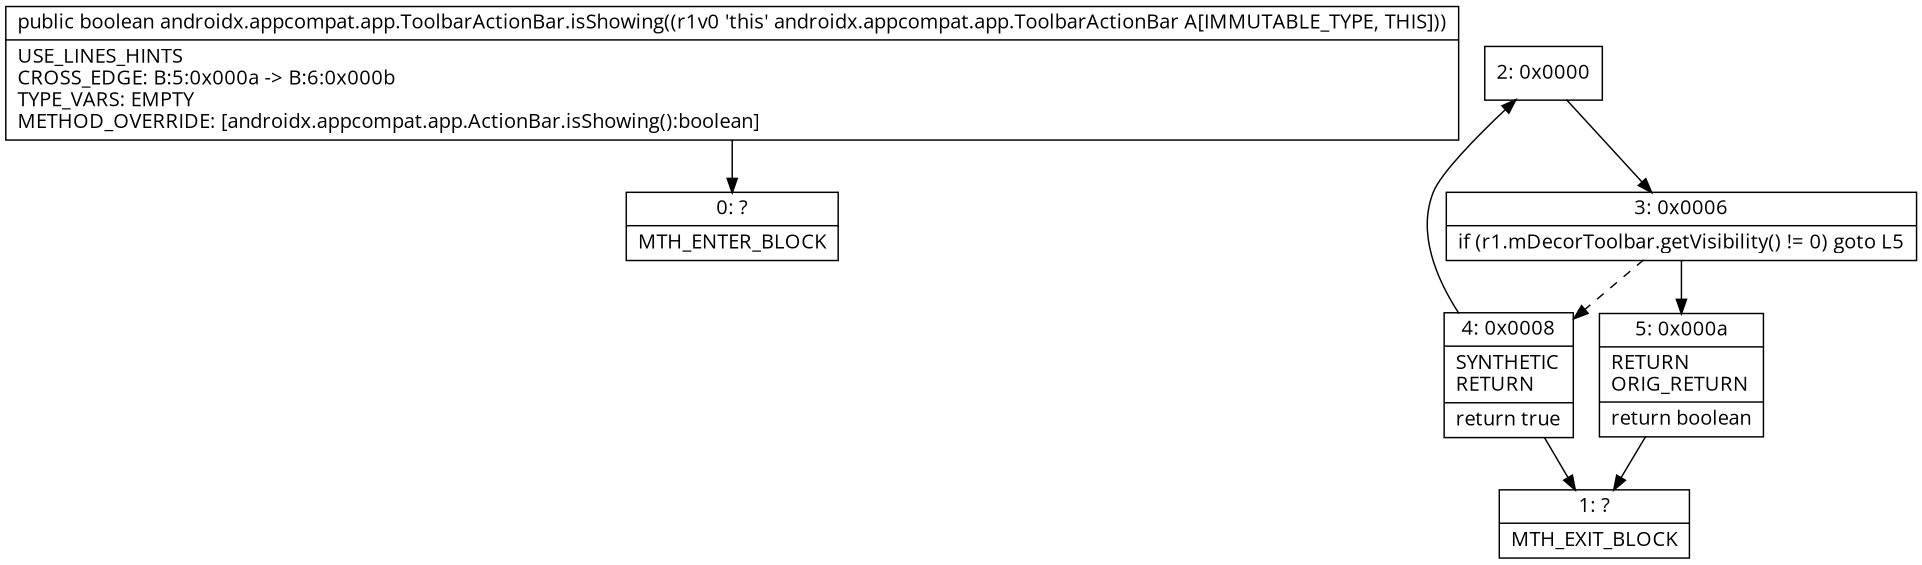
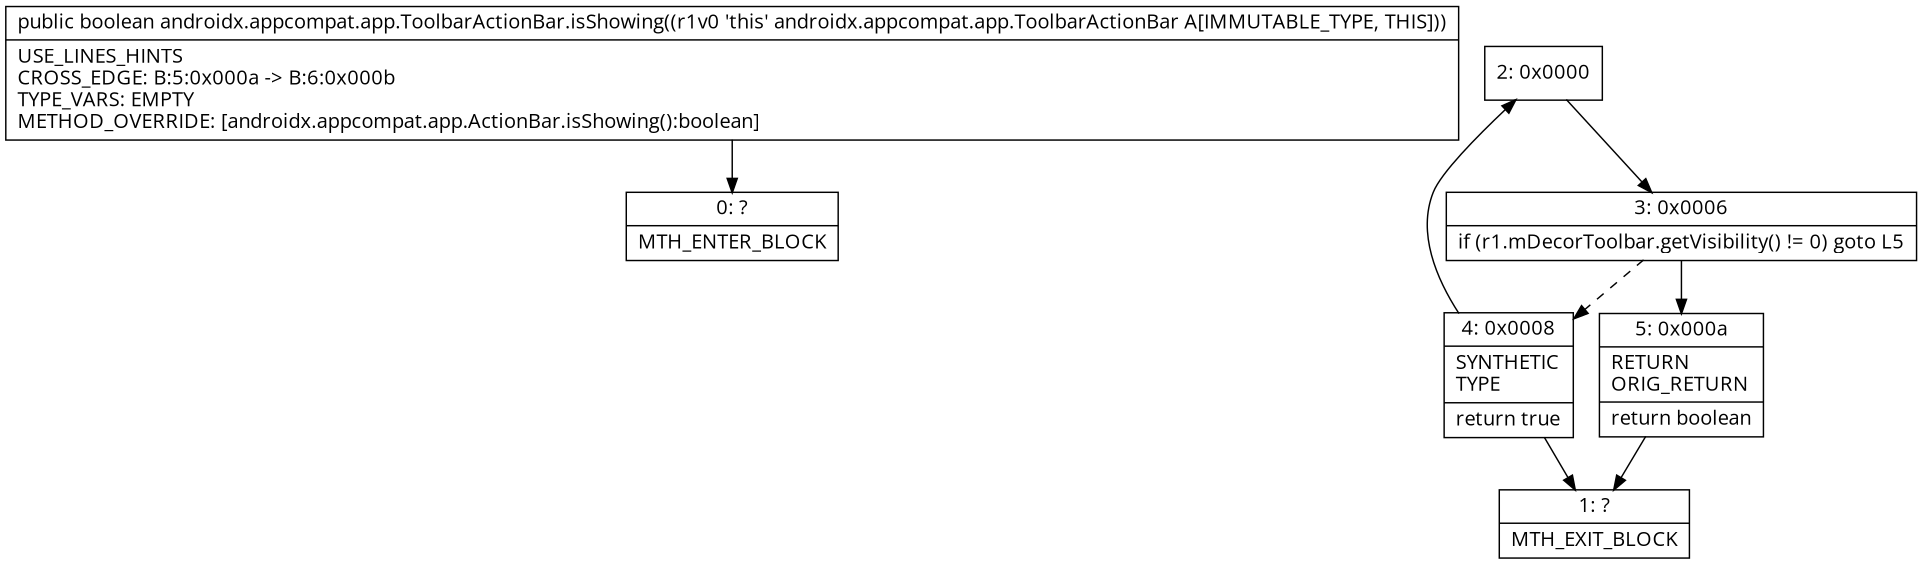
node "4: 0x0008": text "RETURN" -> "TYPE"
